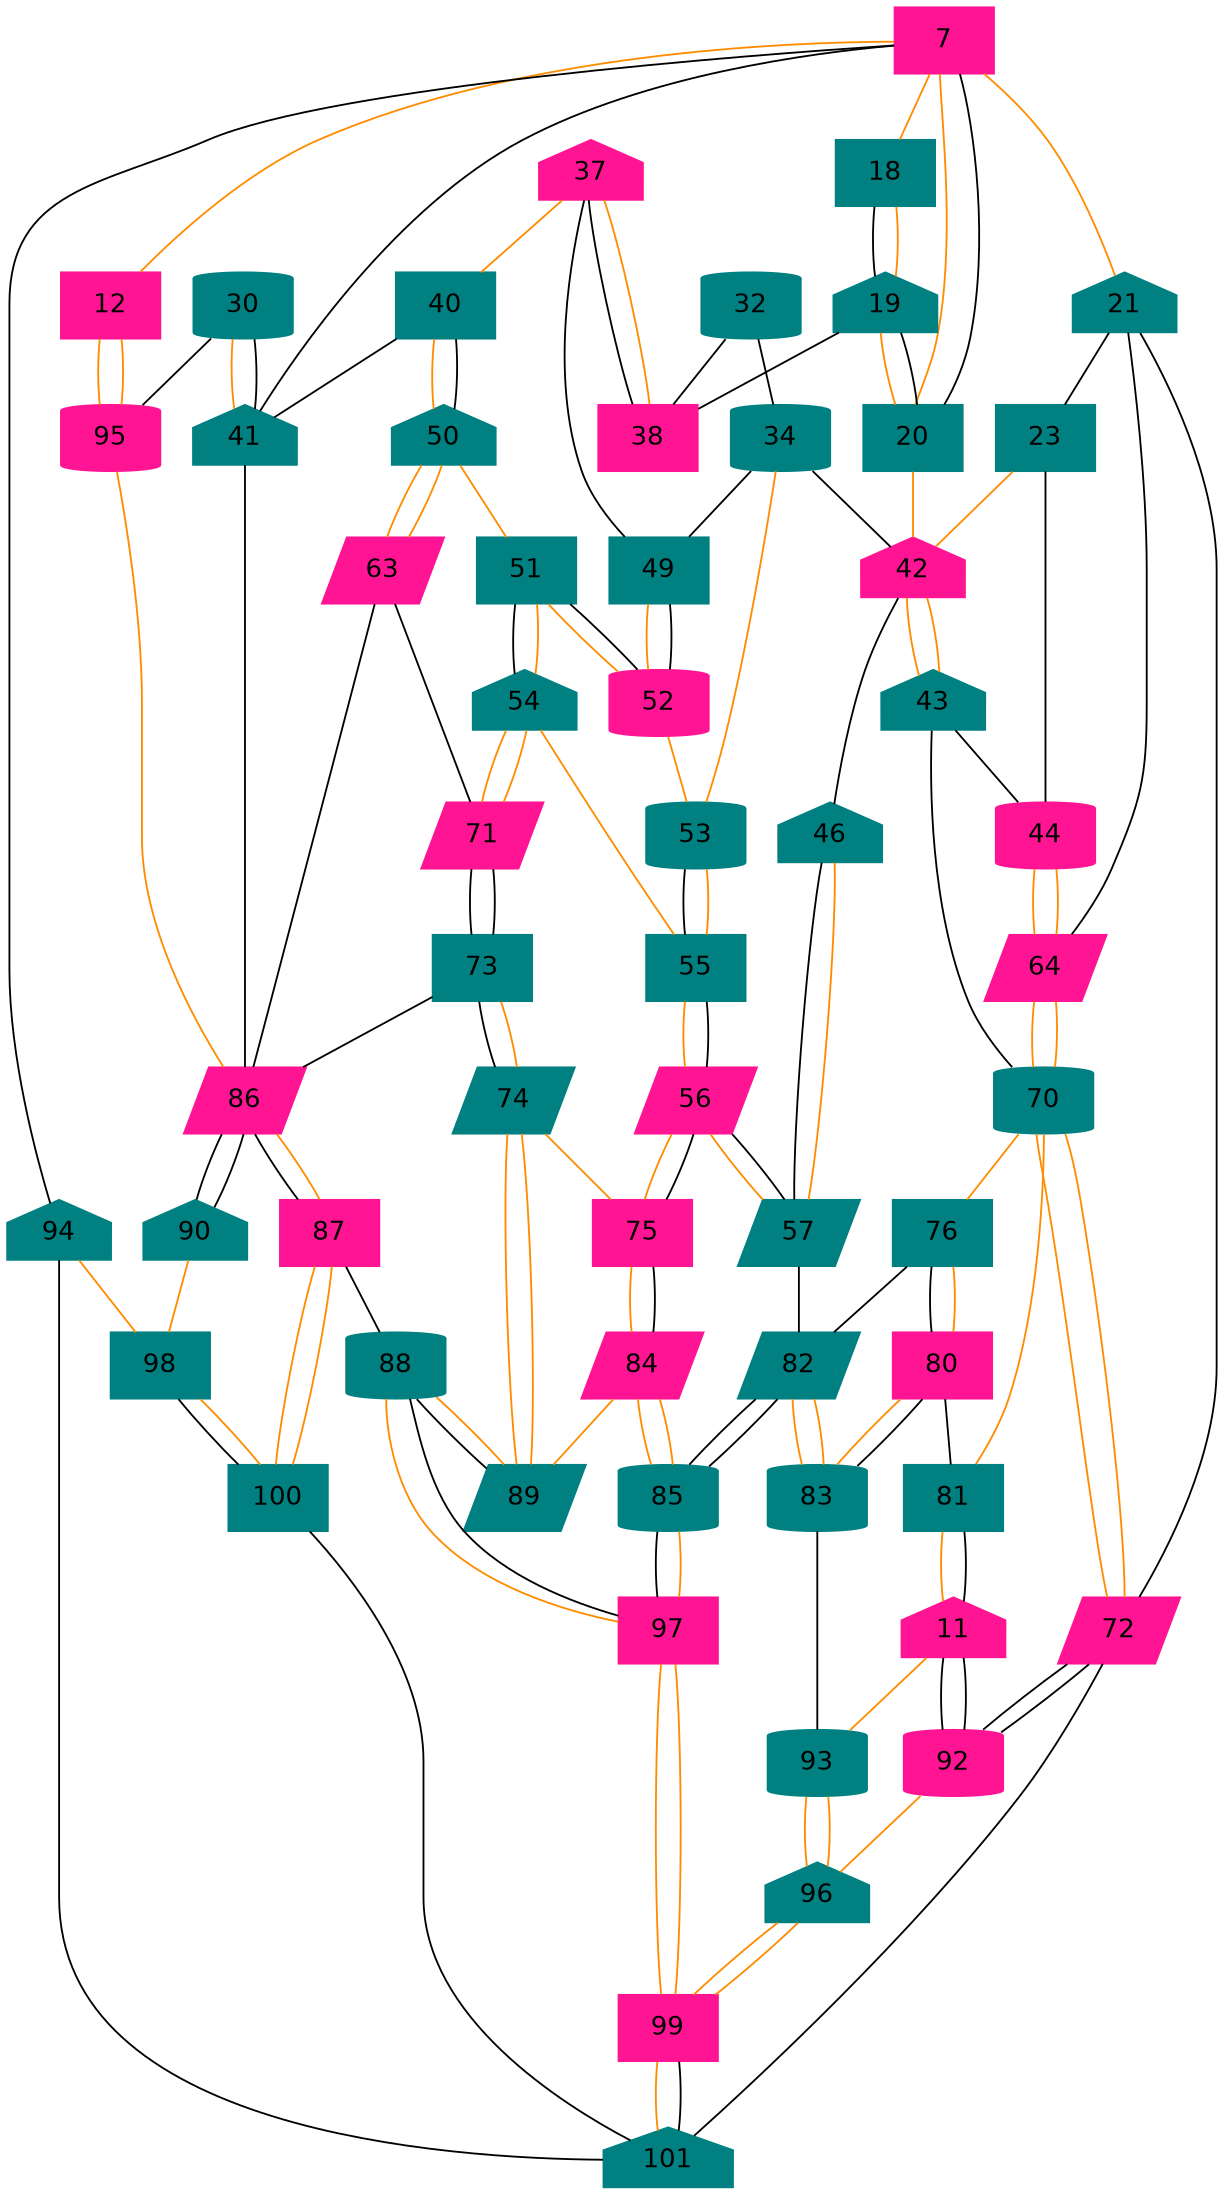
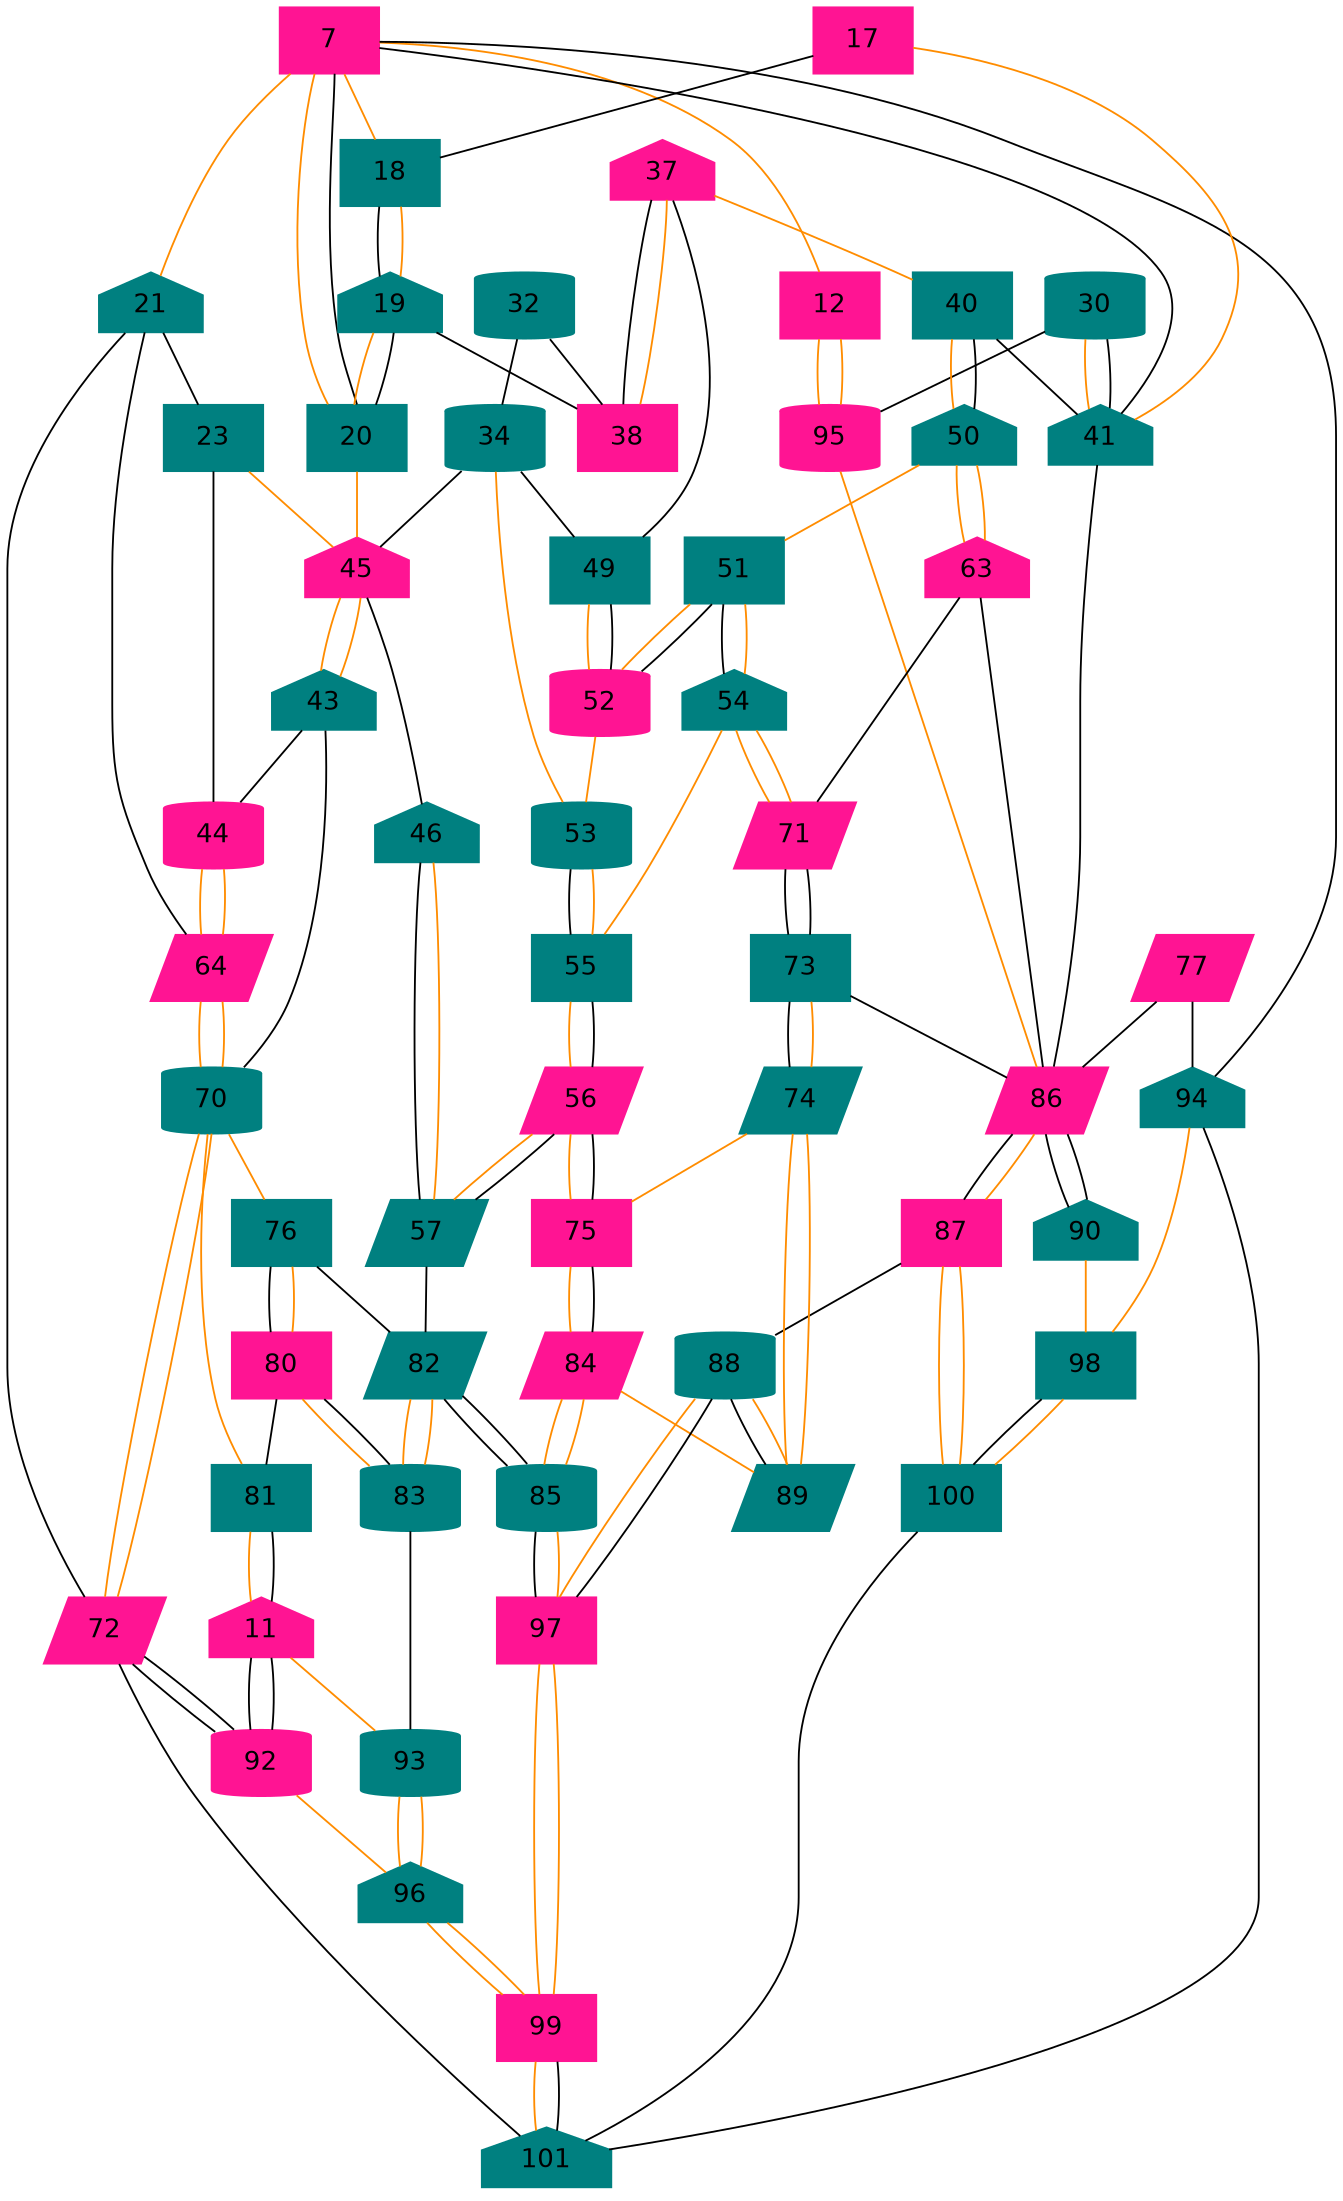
node "17": added
node "63": shape parallelogram -> house
node "42": label "42" -> "45"
node "77": added
